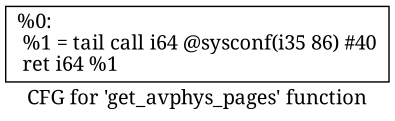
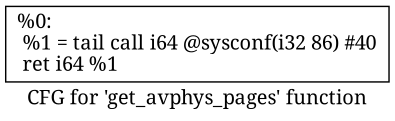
node "%0:": text "%1 = tail call i64 @sysconf(i35 86) #40" -> "%1 = tail call i64 @sysconf(i32 86) #40"
